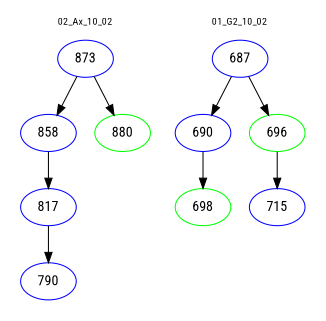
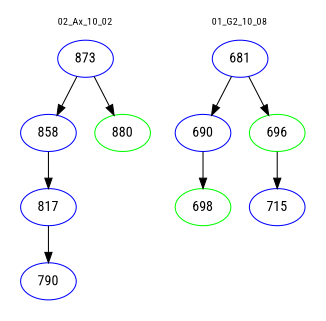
cluster "01_G2_10_02": label "01_G2_10_02" -> "01_G2_10_08"
node "687": label "687" -> "681"
